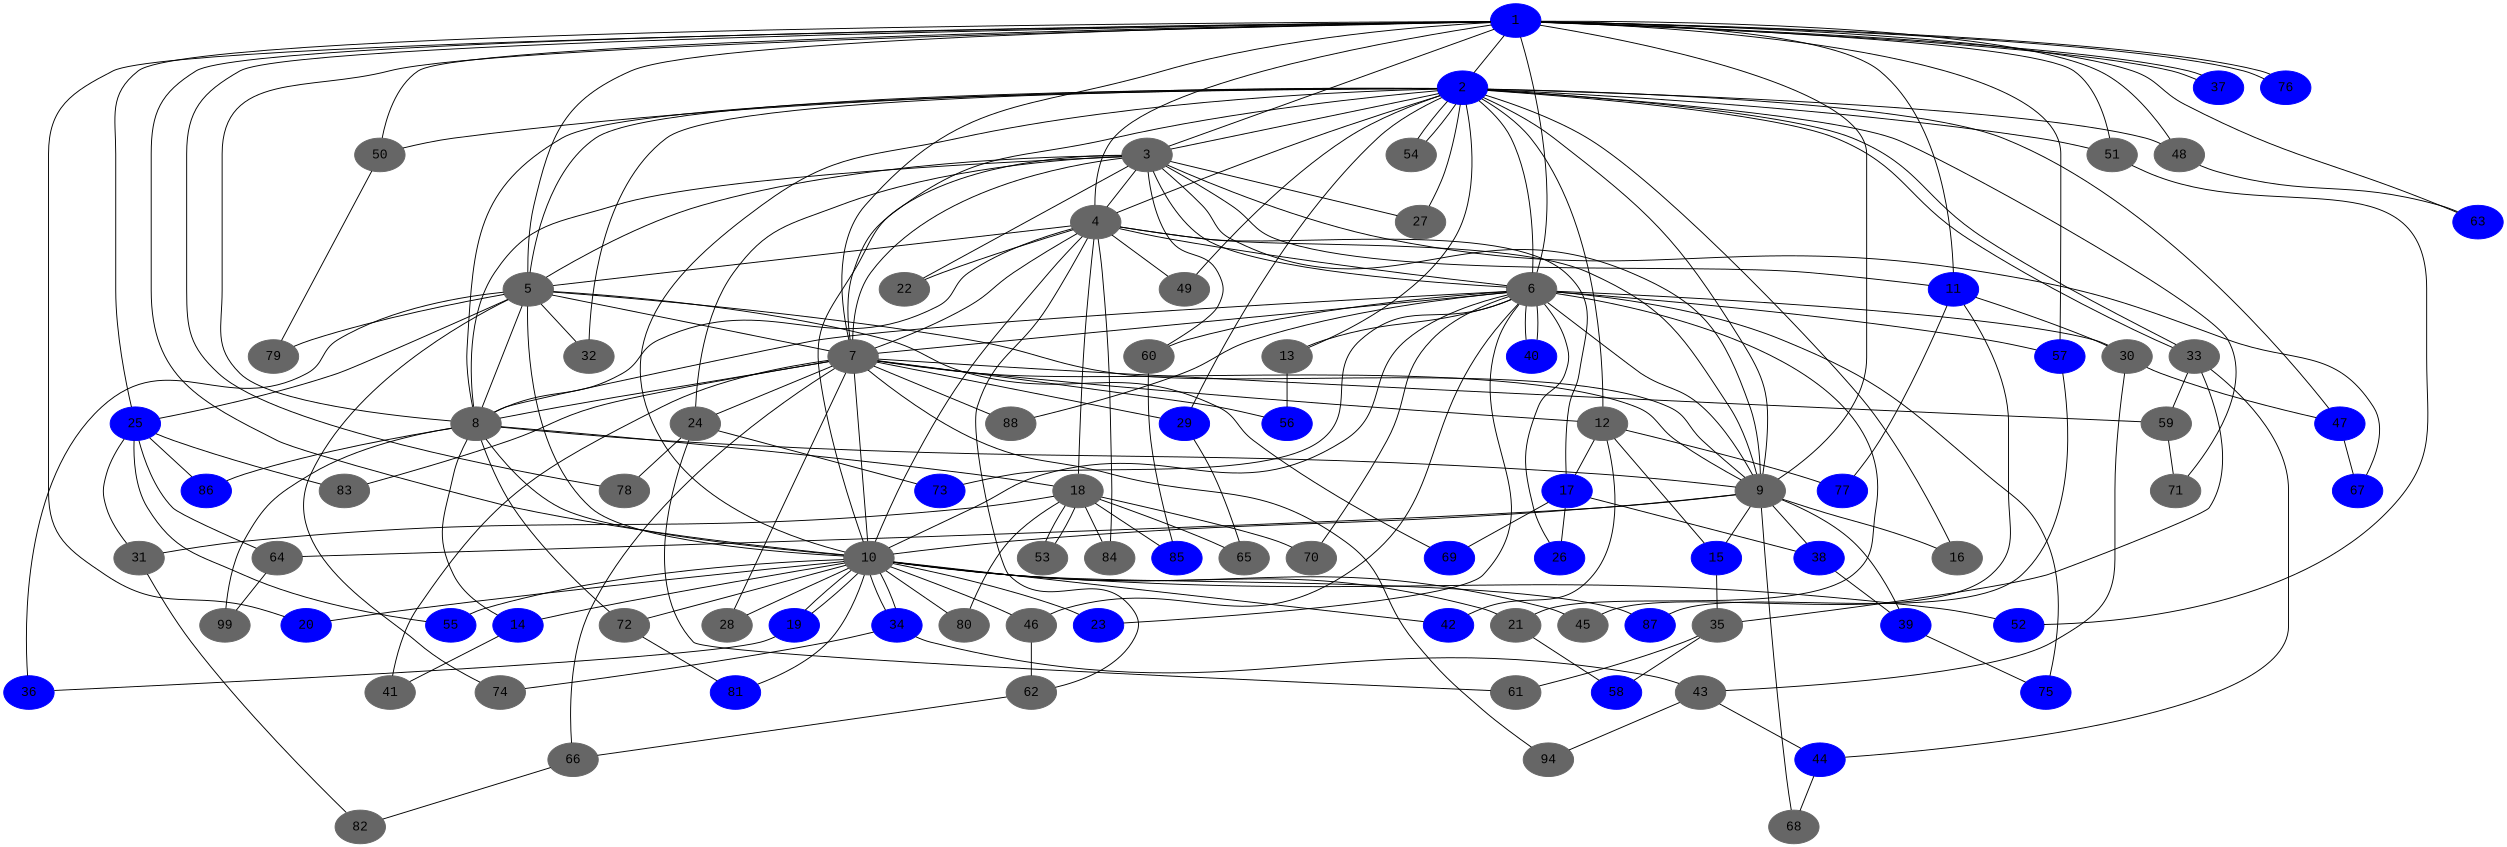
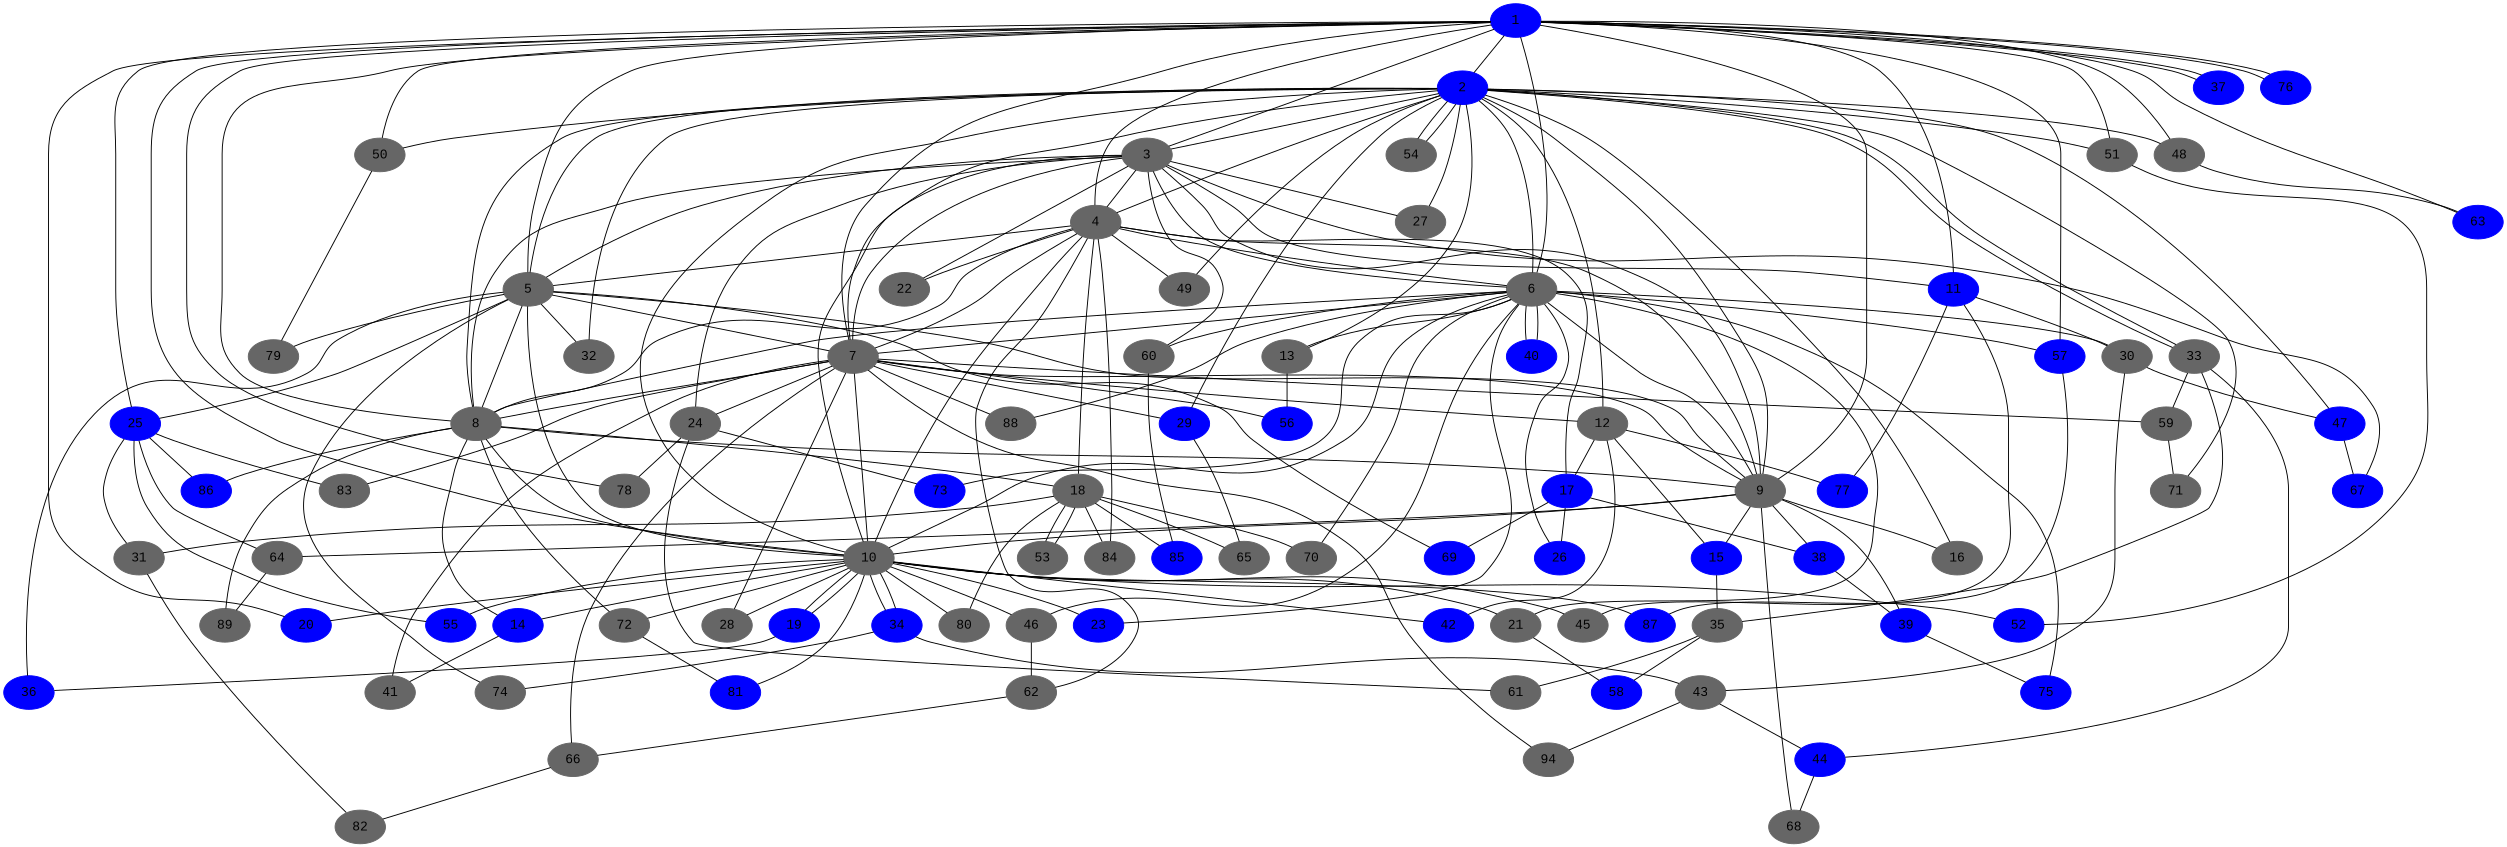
node "99": label "99" -> "89"
